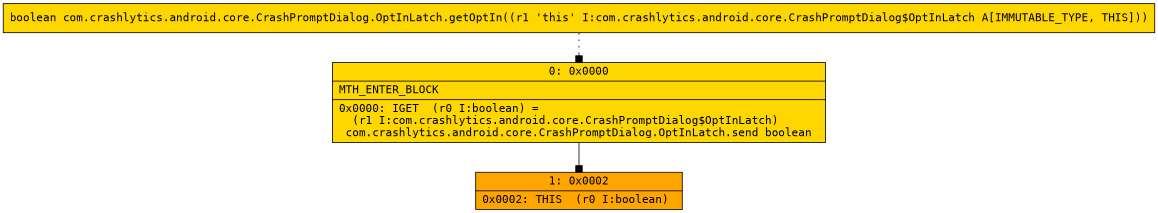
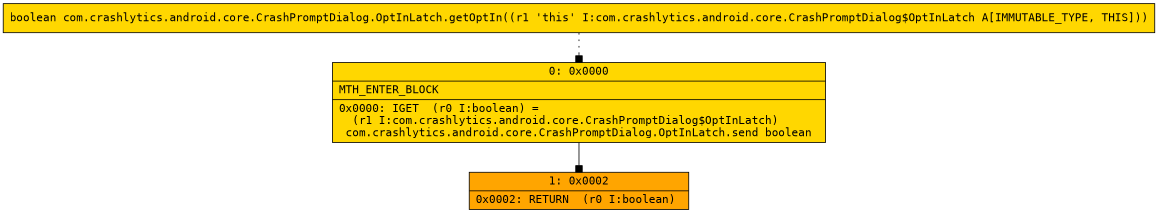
node "1: 0x0002": text "0x0002: THIS  (r0 I:boolean)" -> "0x0002: RETURN  (r0 I:boolean)"
